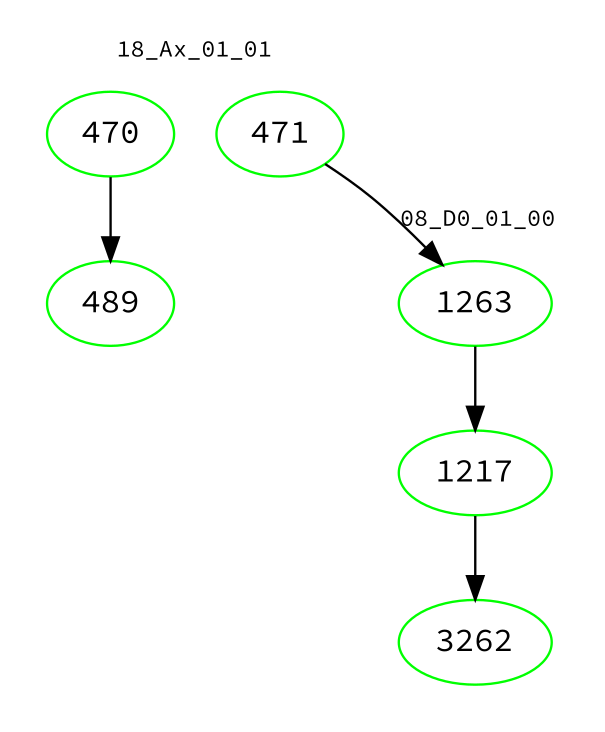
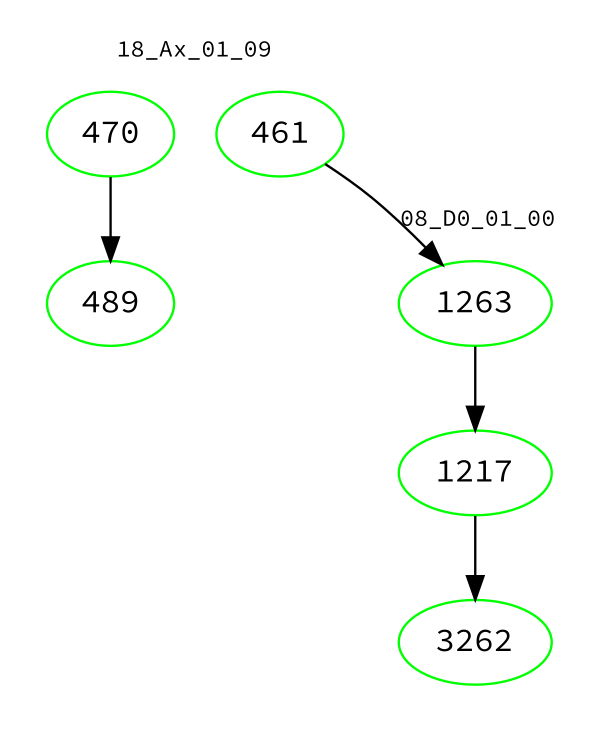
cluster "18_Ax_01_01": label "18_Ax_01_01" -> "18_Ax_01_09"
node "471": label "471" -> "461"
